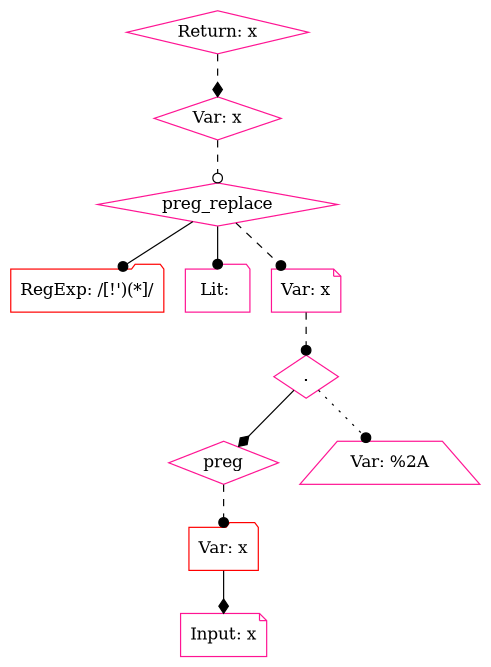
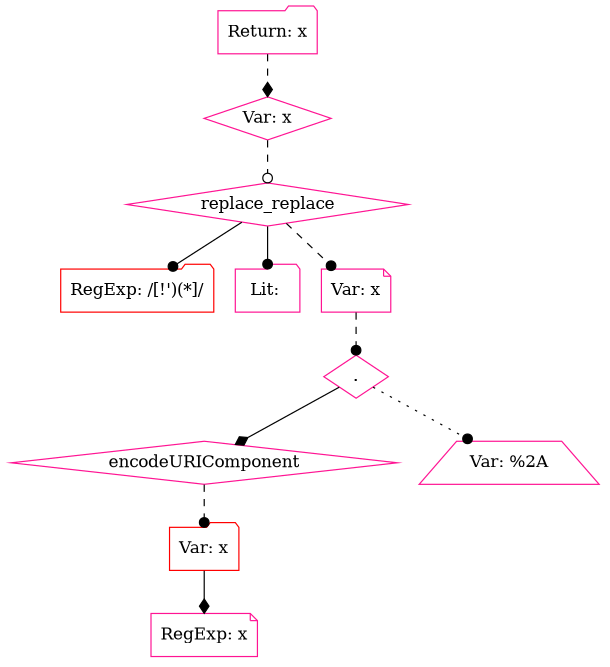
node "Return: x": shape diamond -> folder
node "preg_replace": label "preg_replace" -> "replace_replace"
node "preg": label "preg" -> "encodeURIComponent"
node "Input: x": label "Input: x" -> "RegExp: x"
